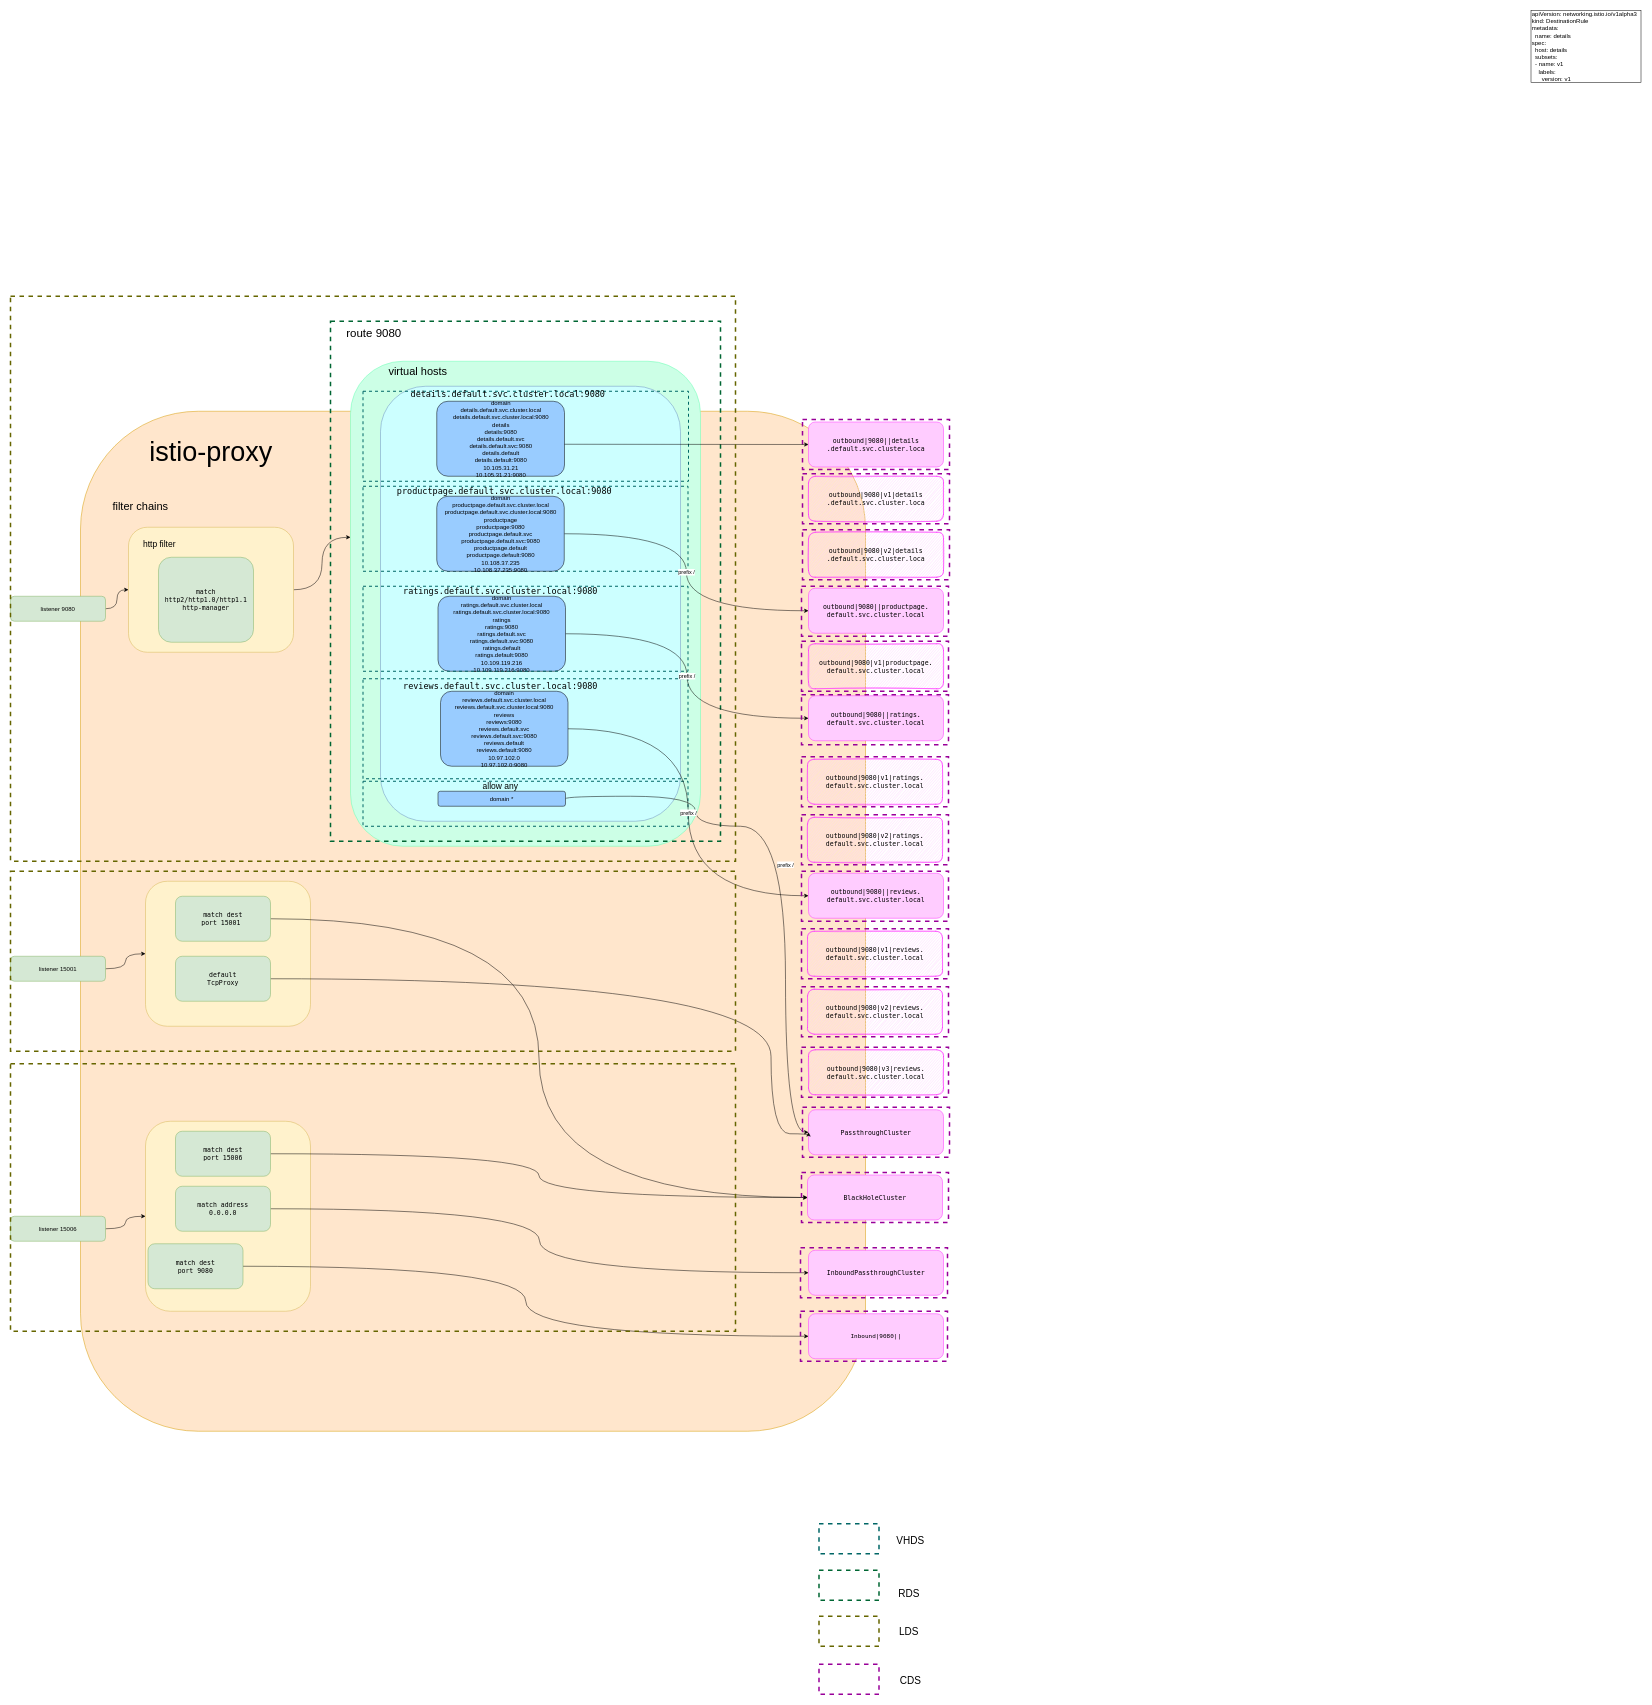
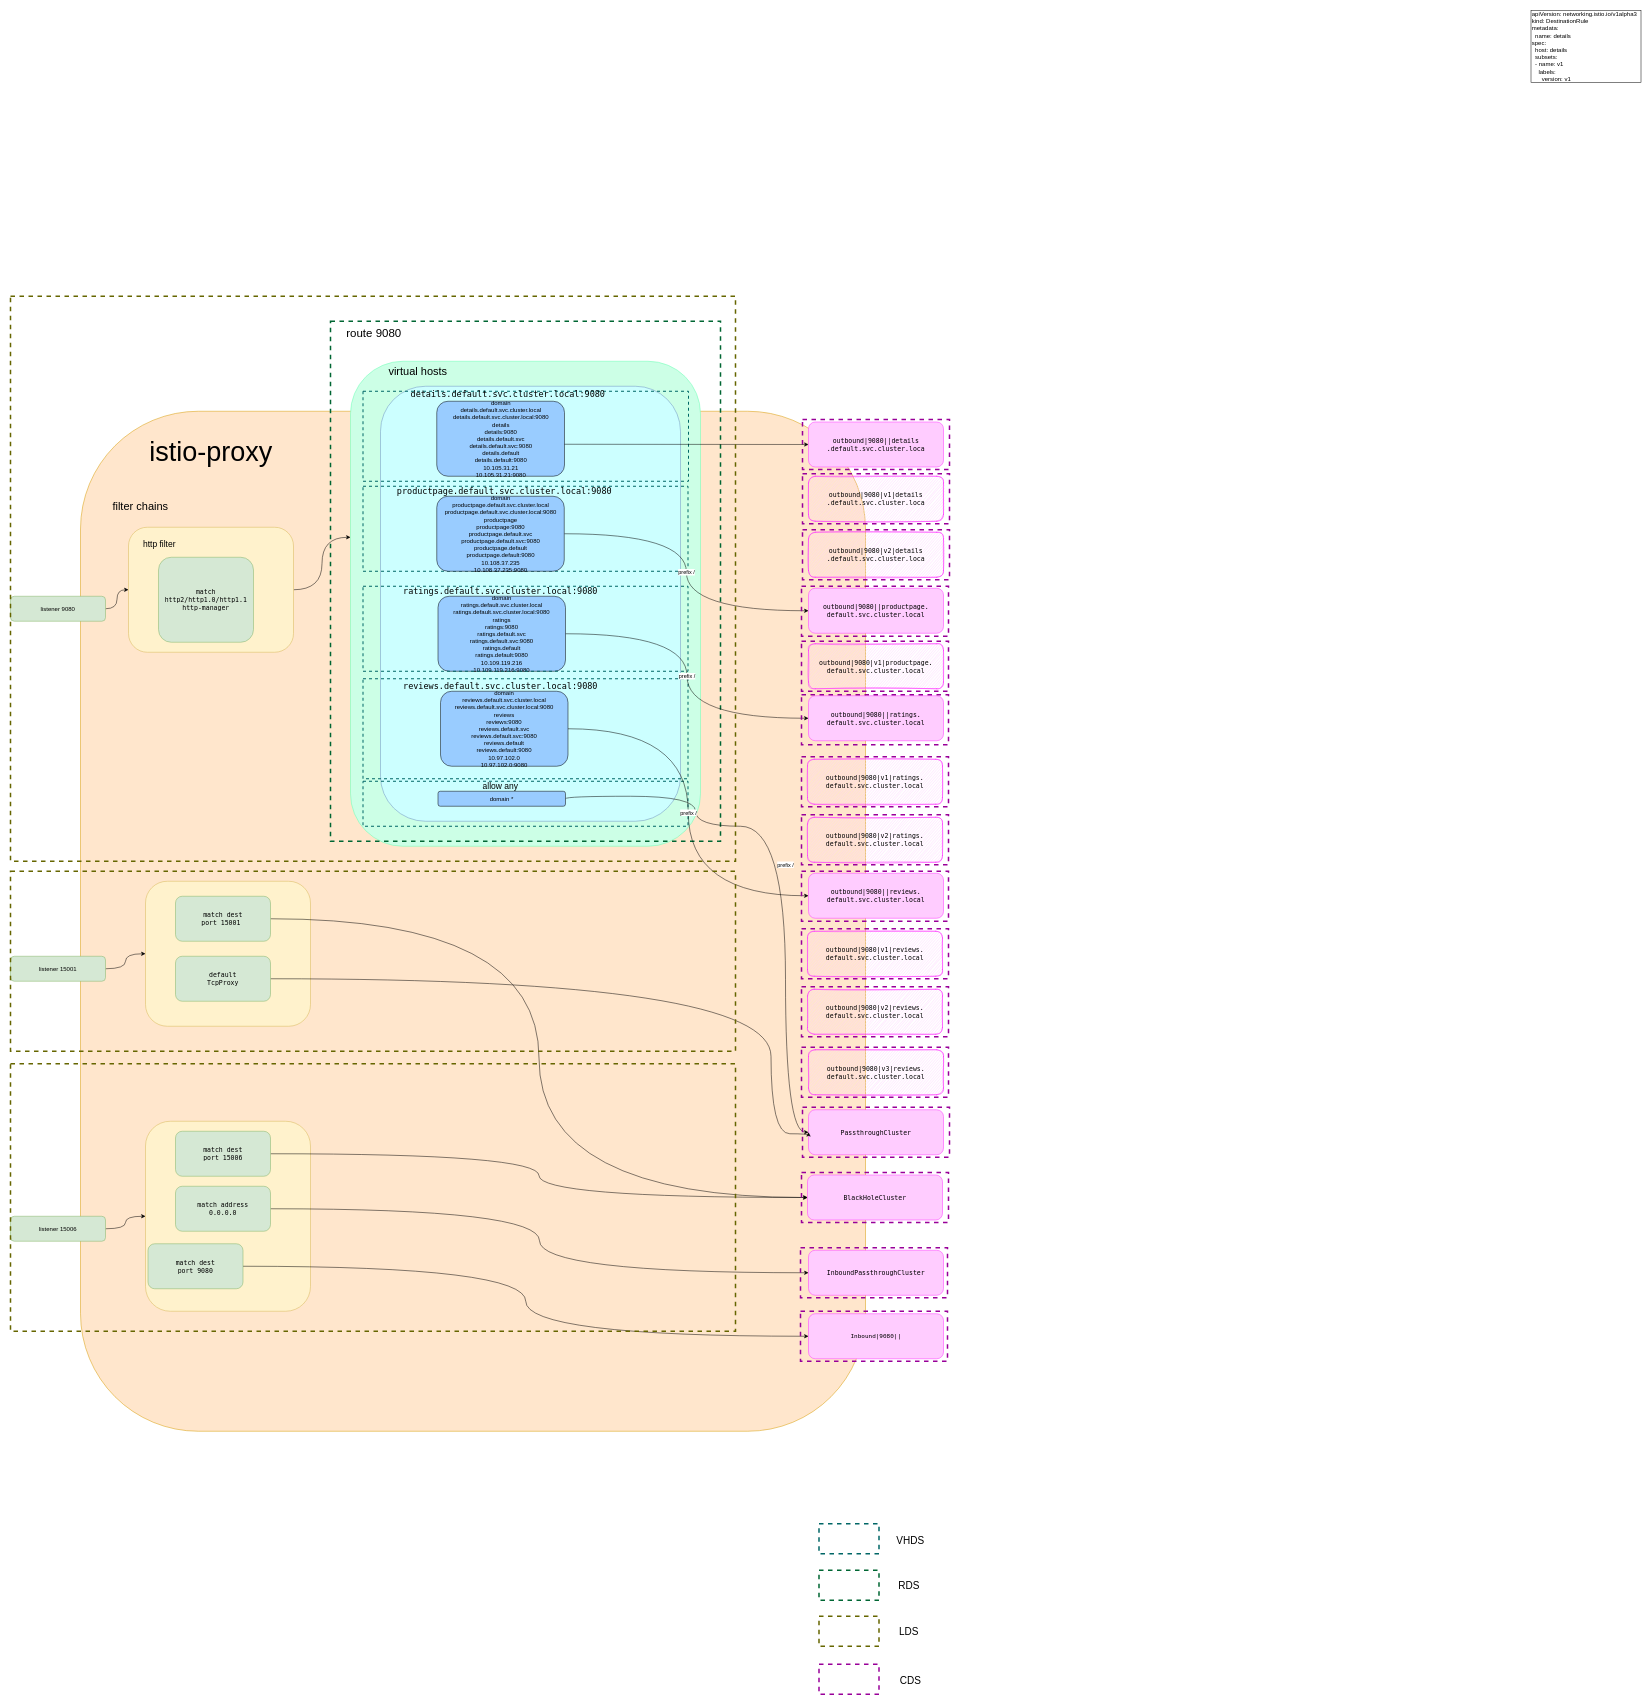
node "RDS": moved (909, 1593) -> (909, 1585)
